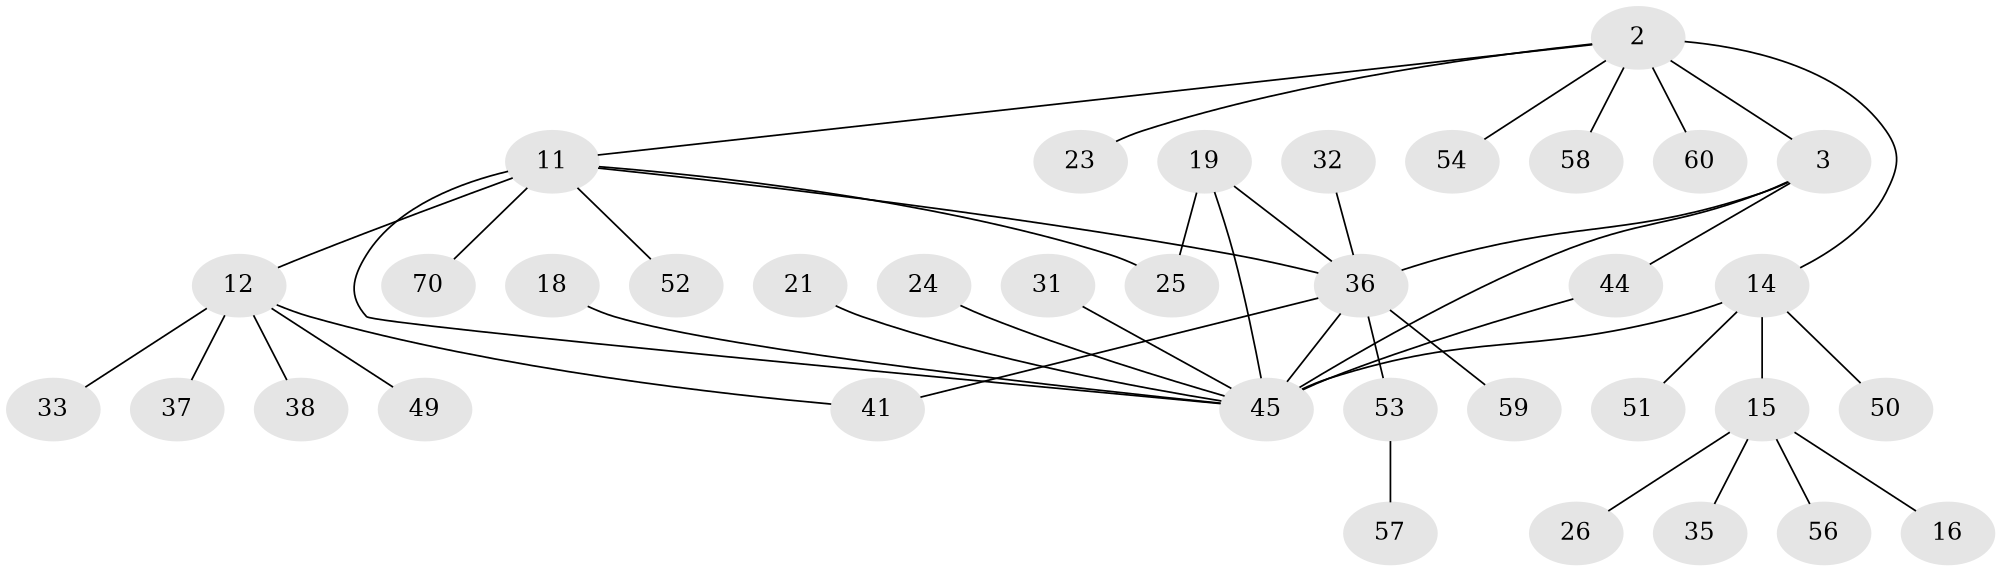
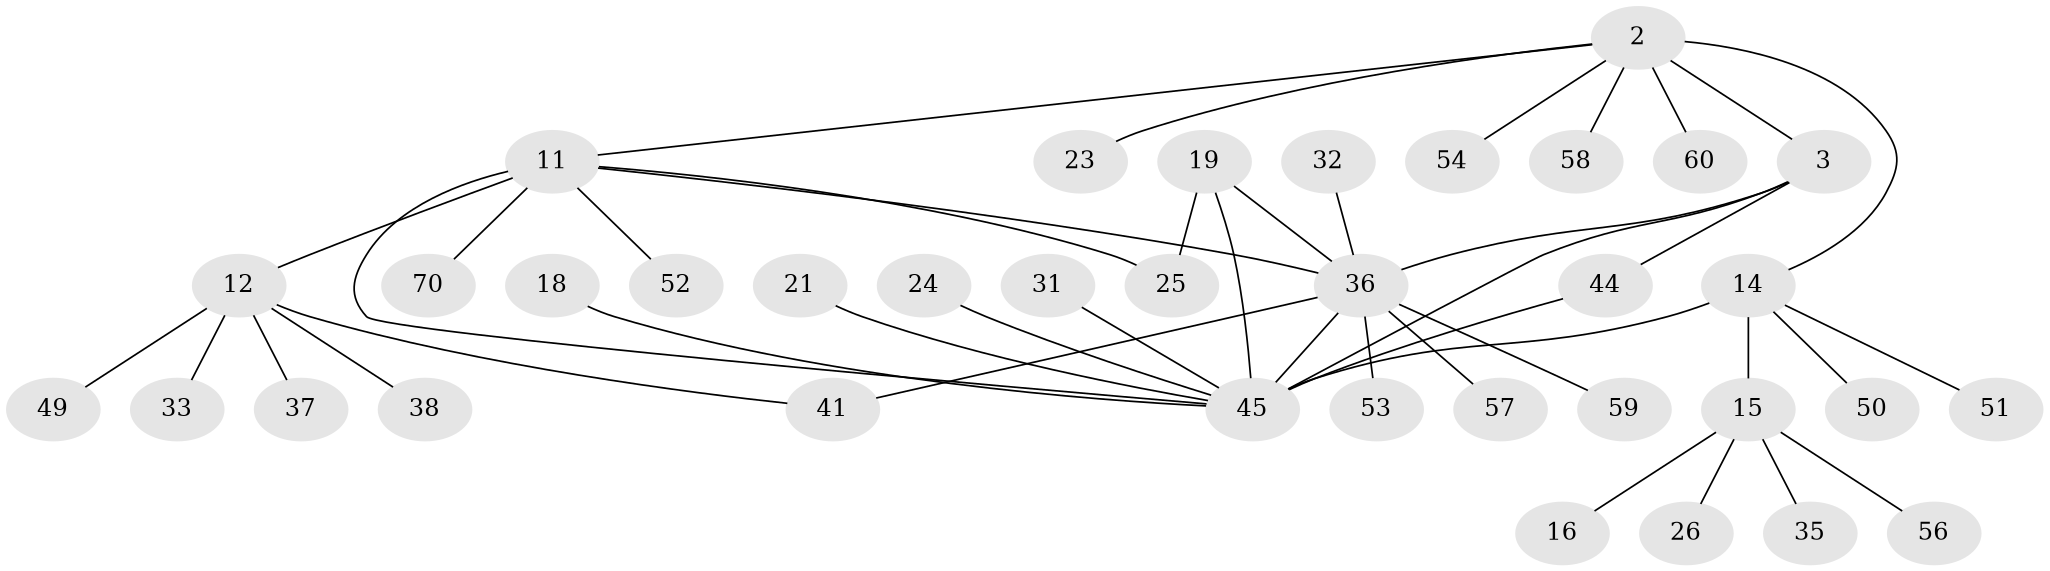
edge "53" -- "57": now "36" -- "57"
